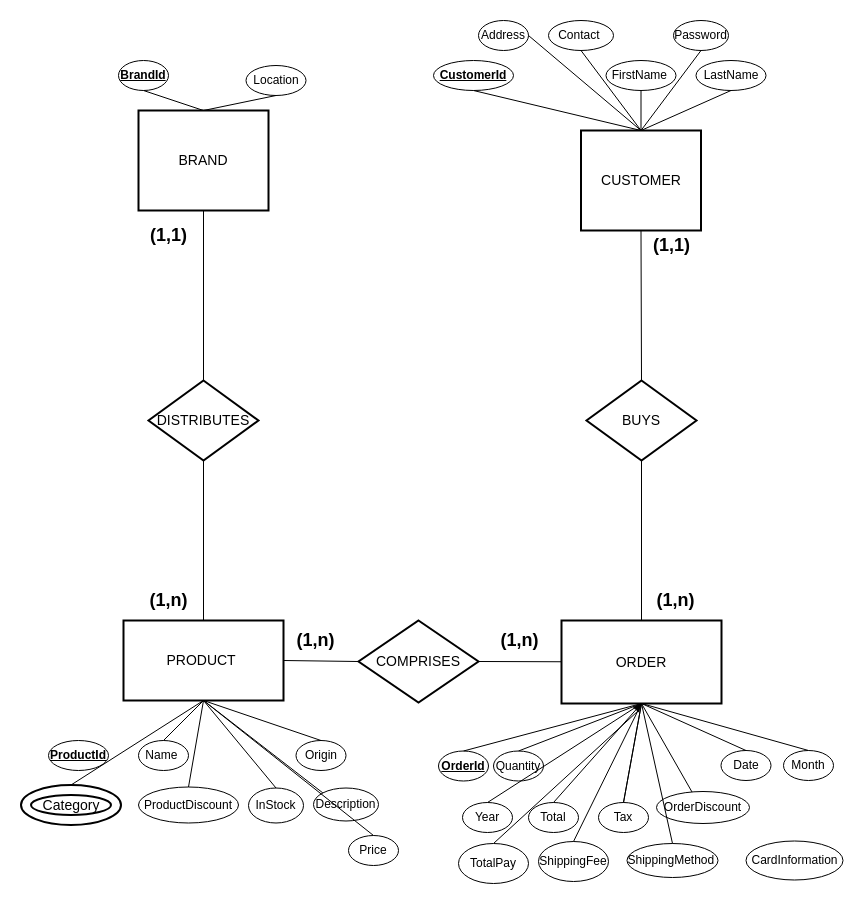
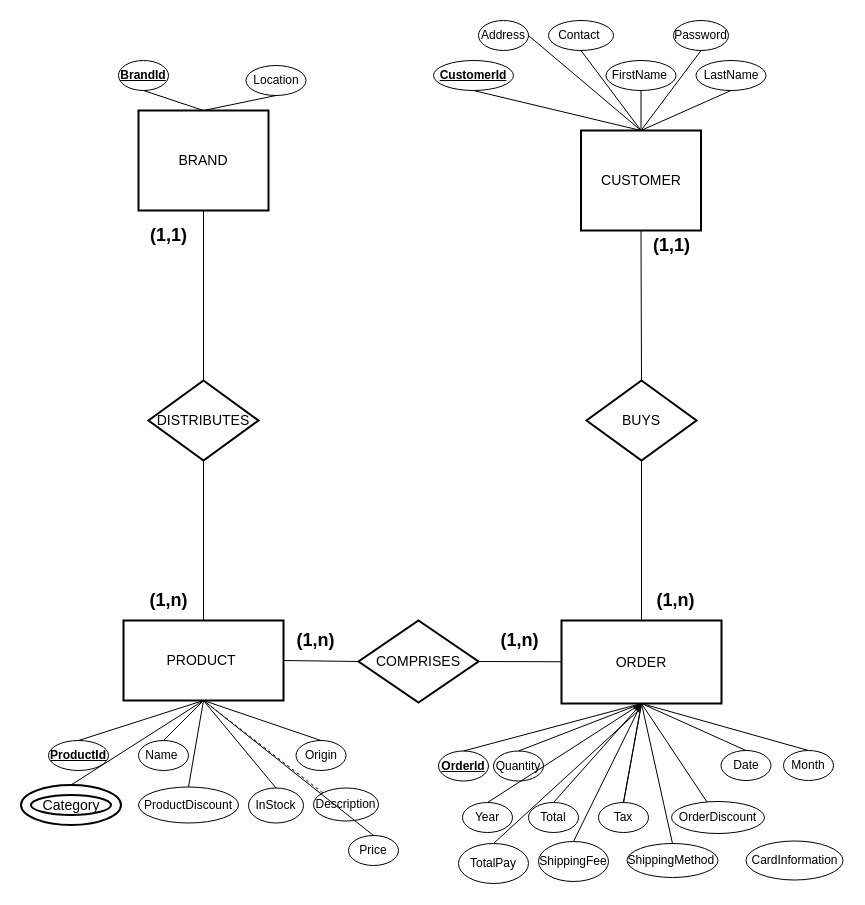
edge "PRODUCT" -- "ProductId": added
edge "PRODUCT" -- "Description": style solid -> dashed
node "OrderDiscount": moved (703, 808) -> (718, 818)
